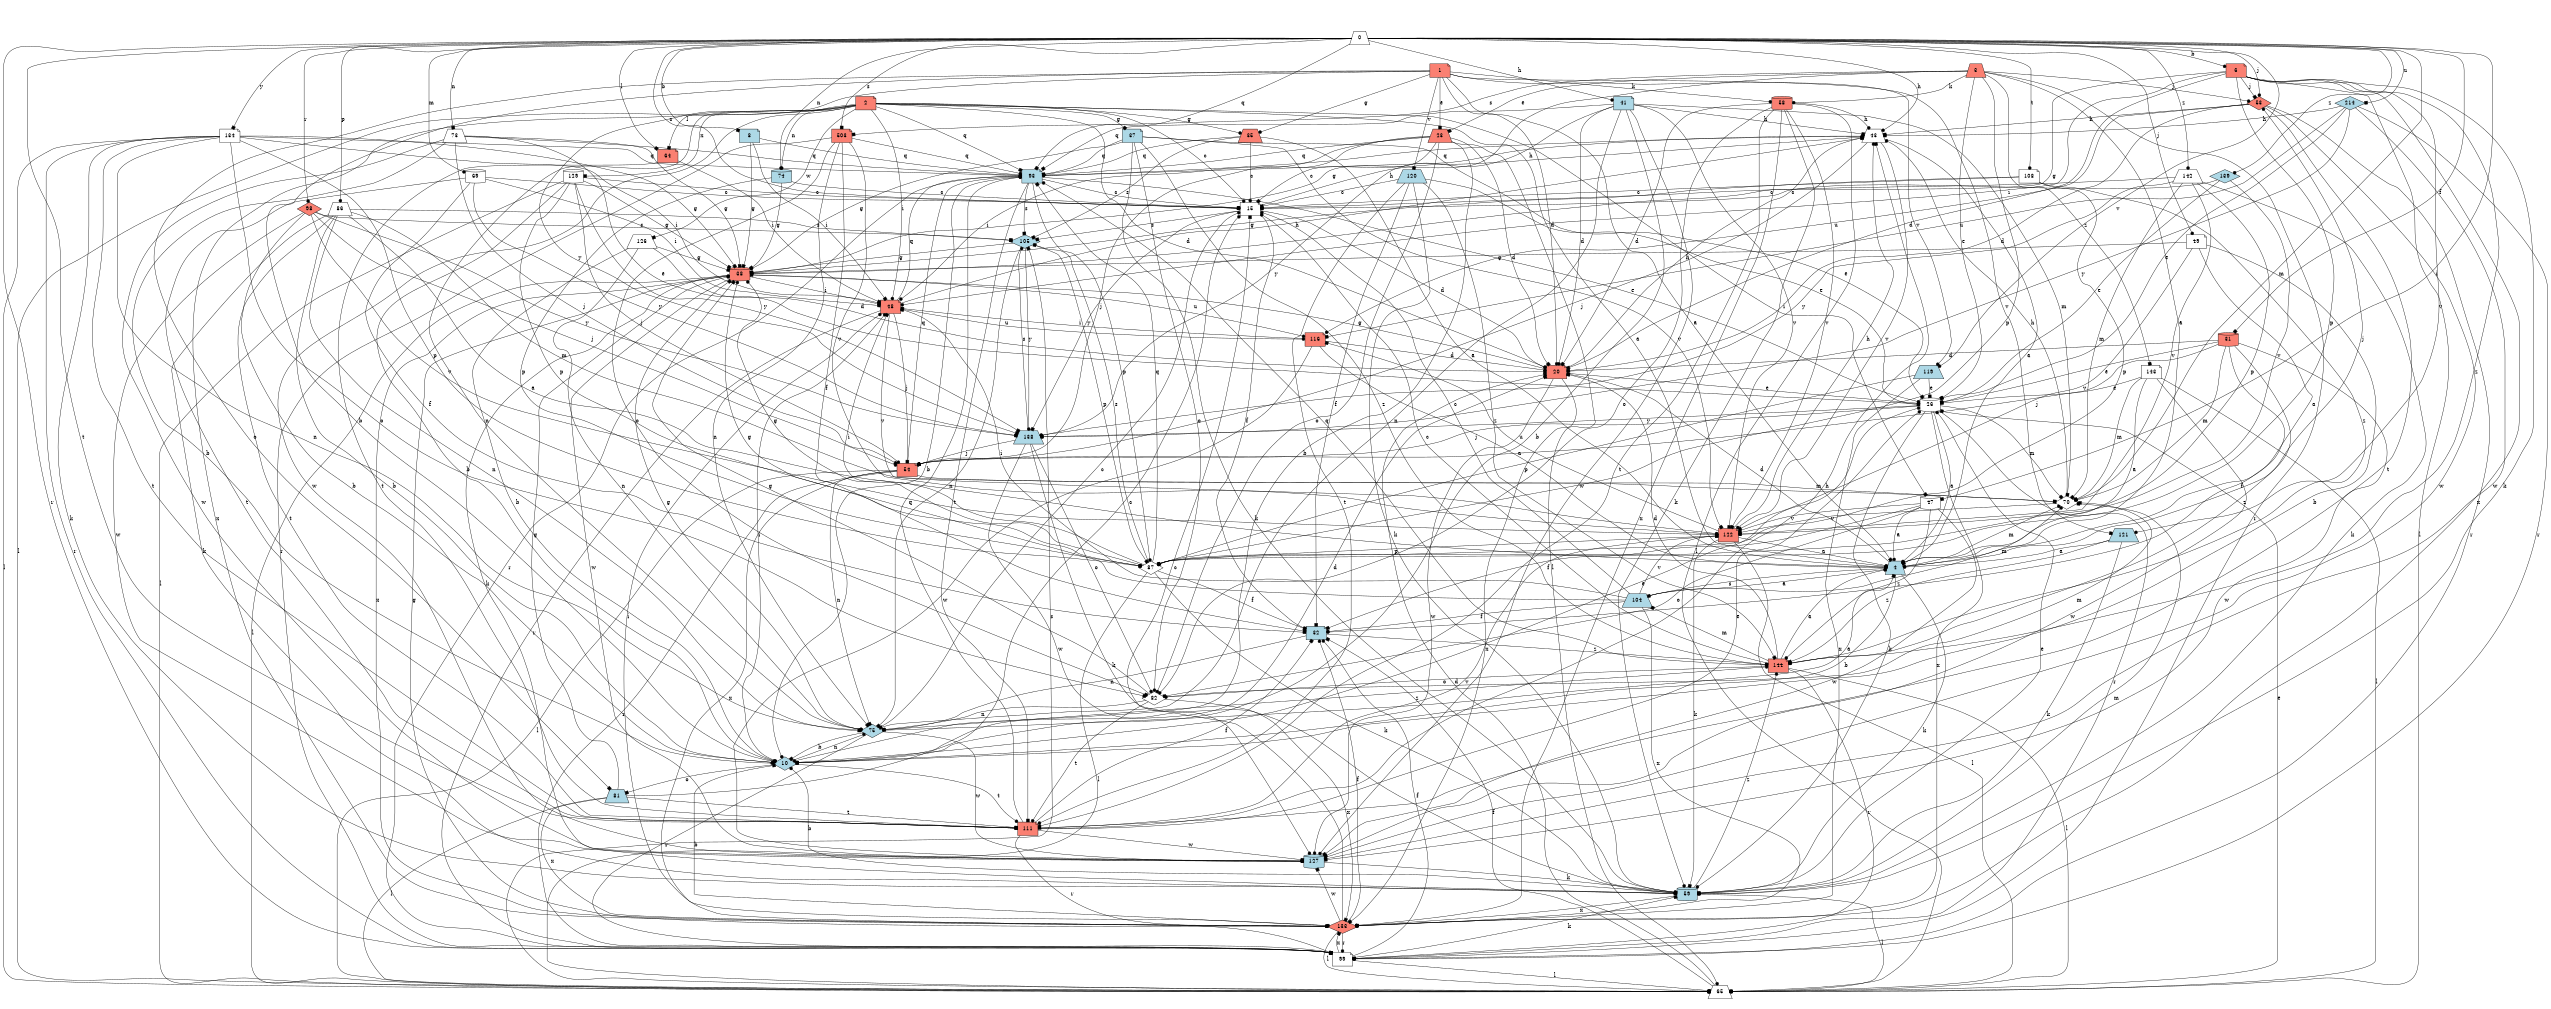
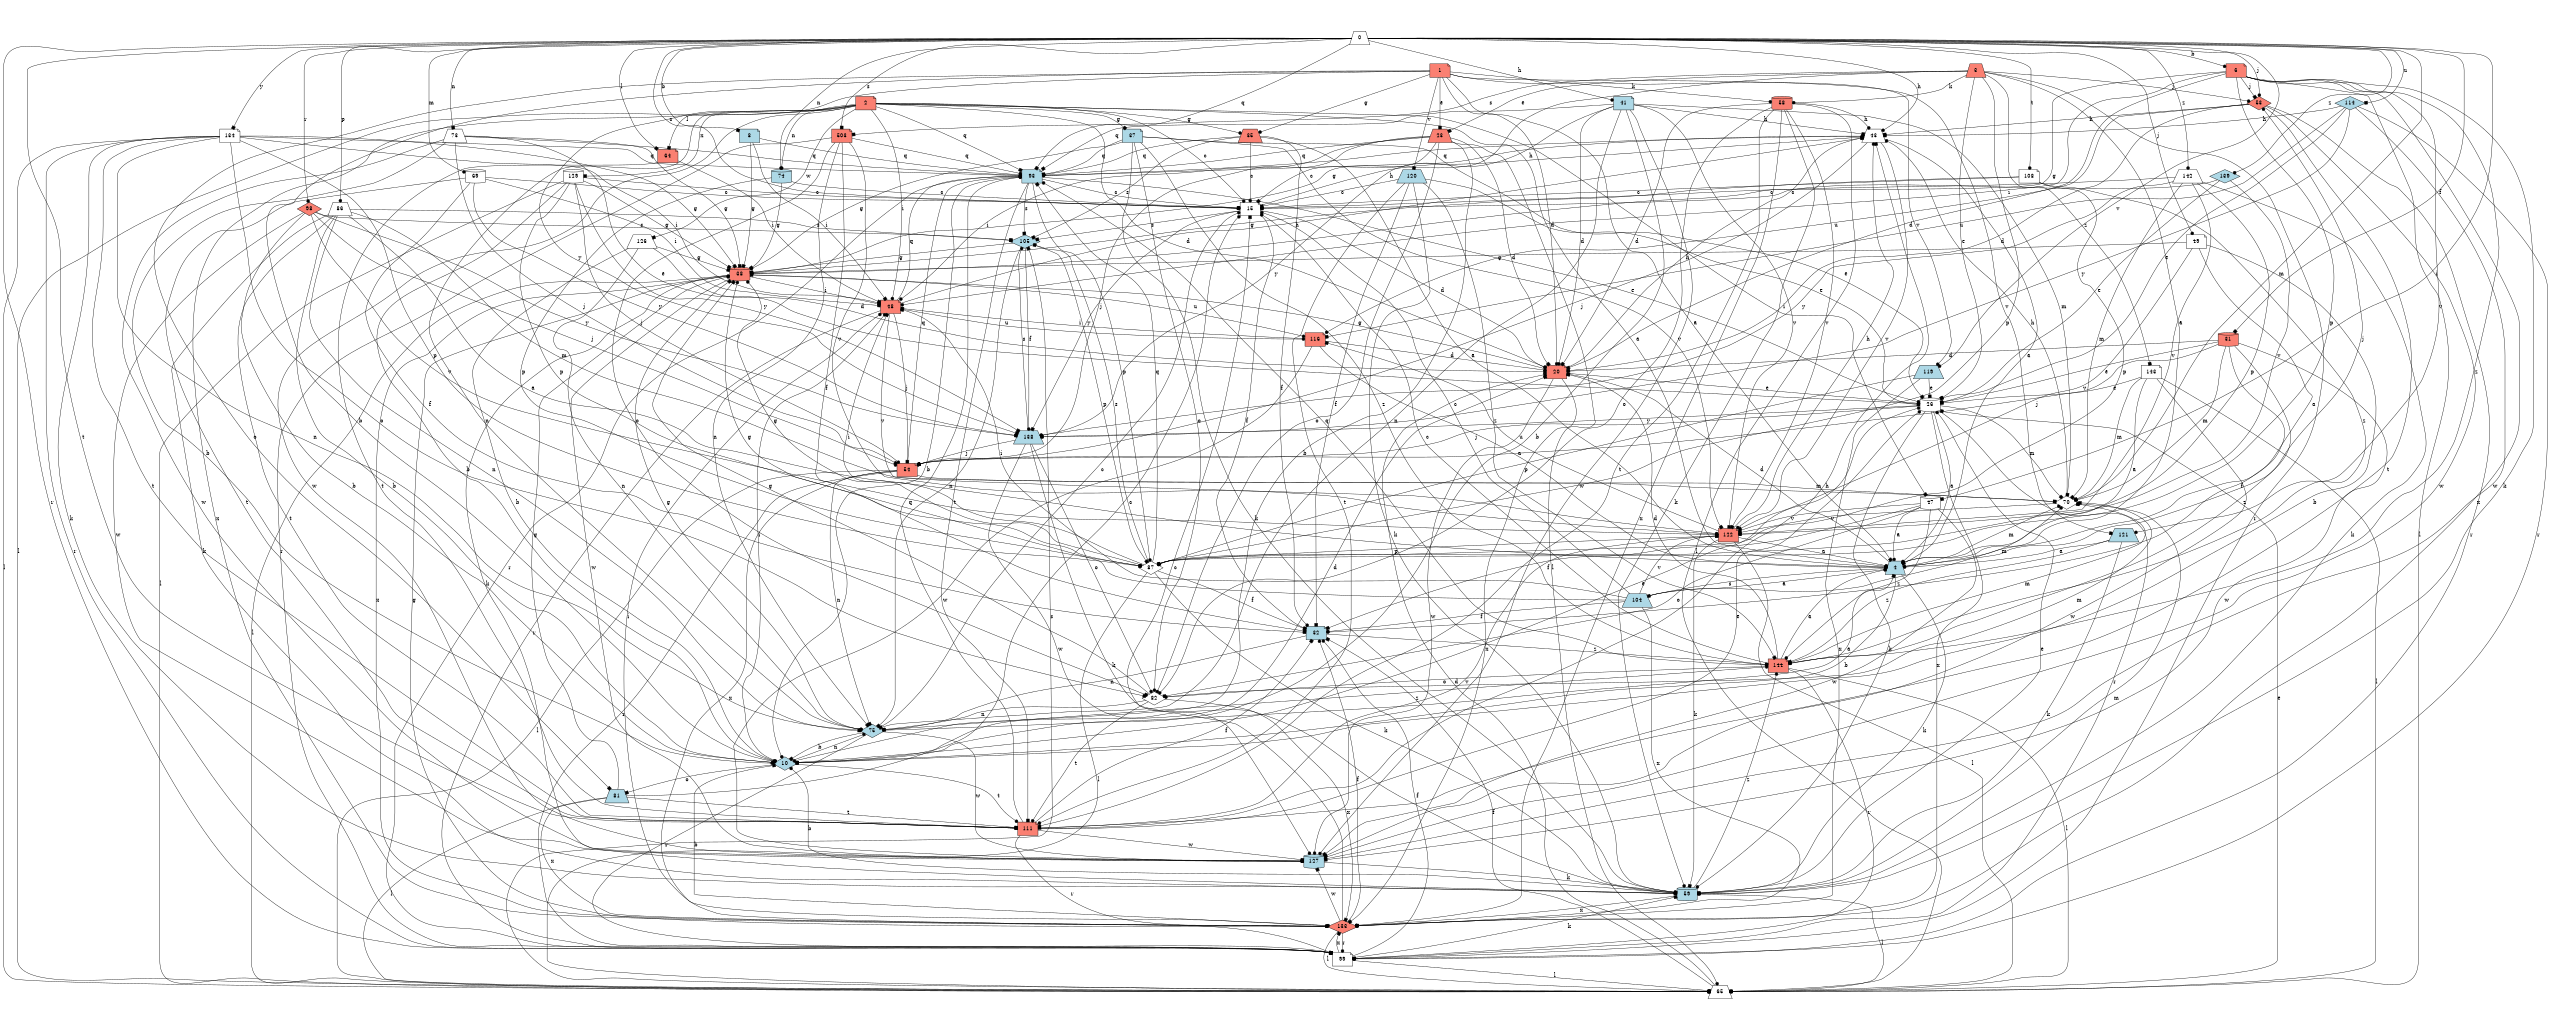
node "214": label "214" -> "114"
edge "105" -> "138": label "y" -> "f"
edge "35" -> "32": added, label "f"
edge "144" -> "104": now "144" -> "70"
